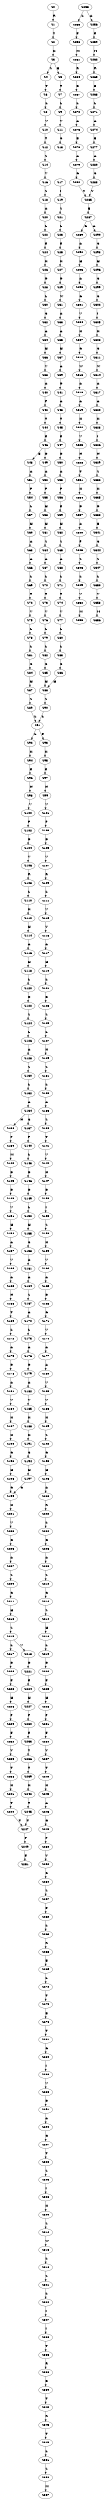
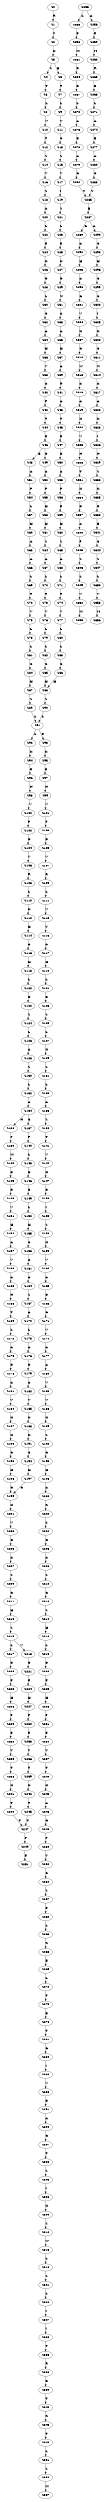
node "S15": added
